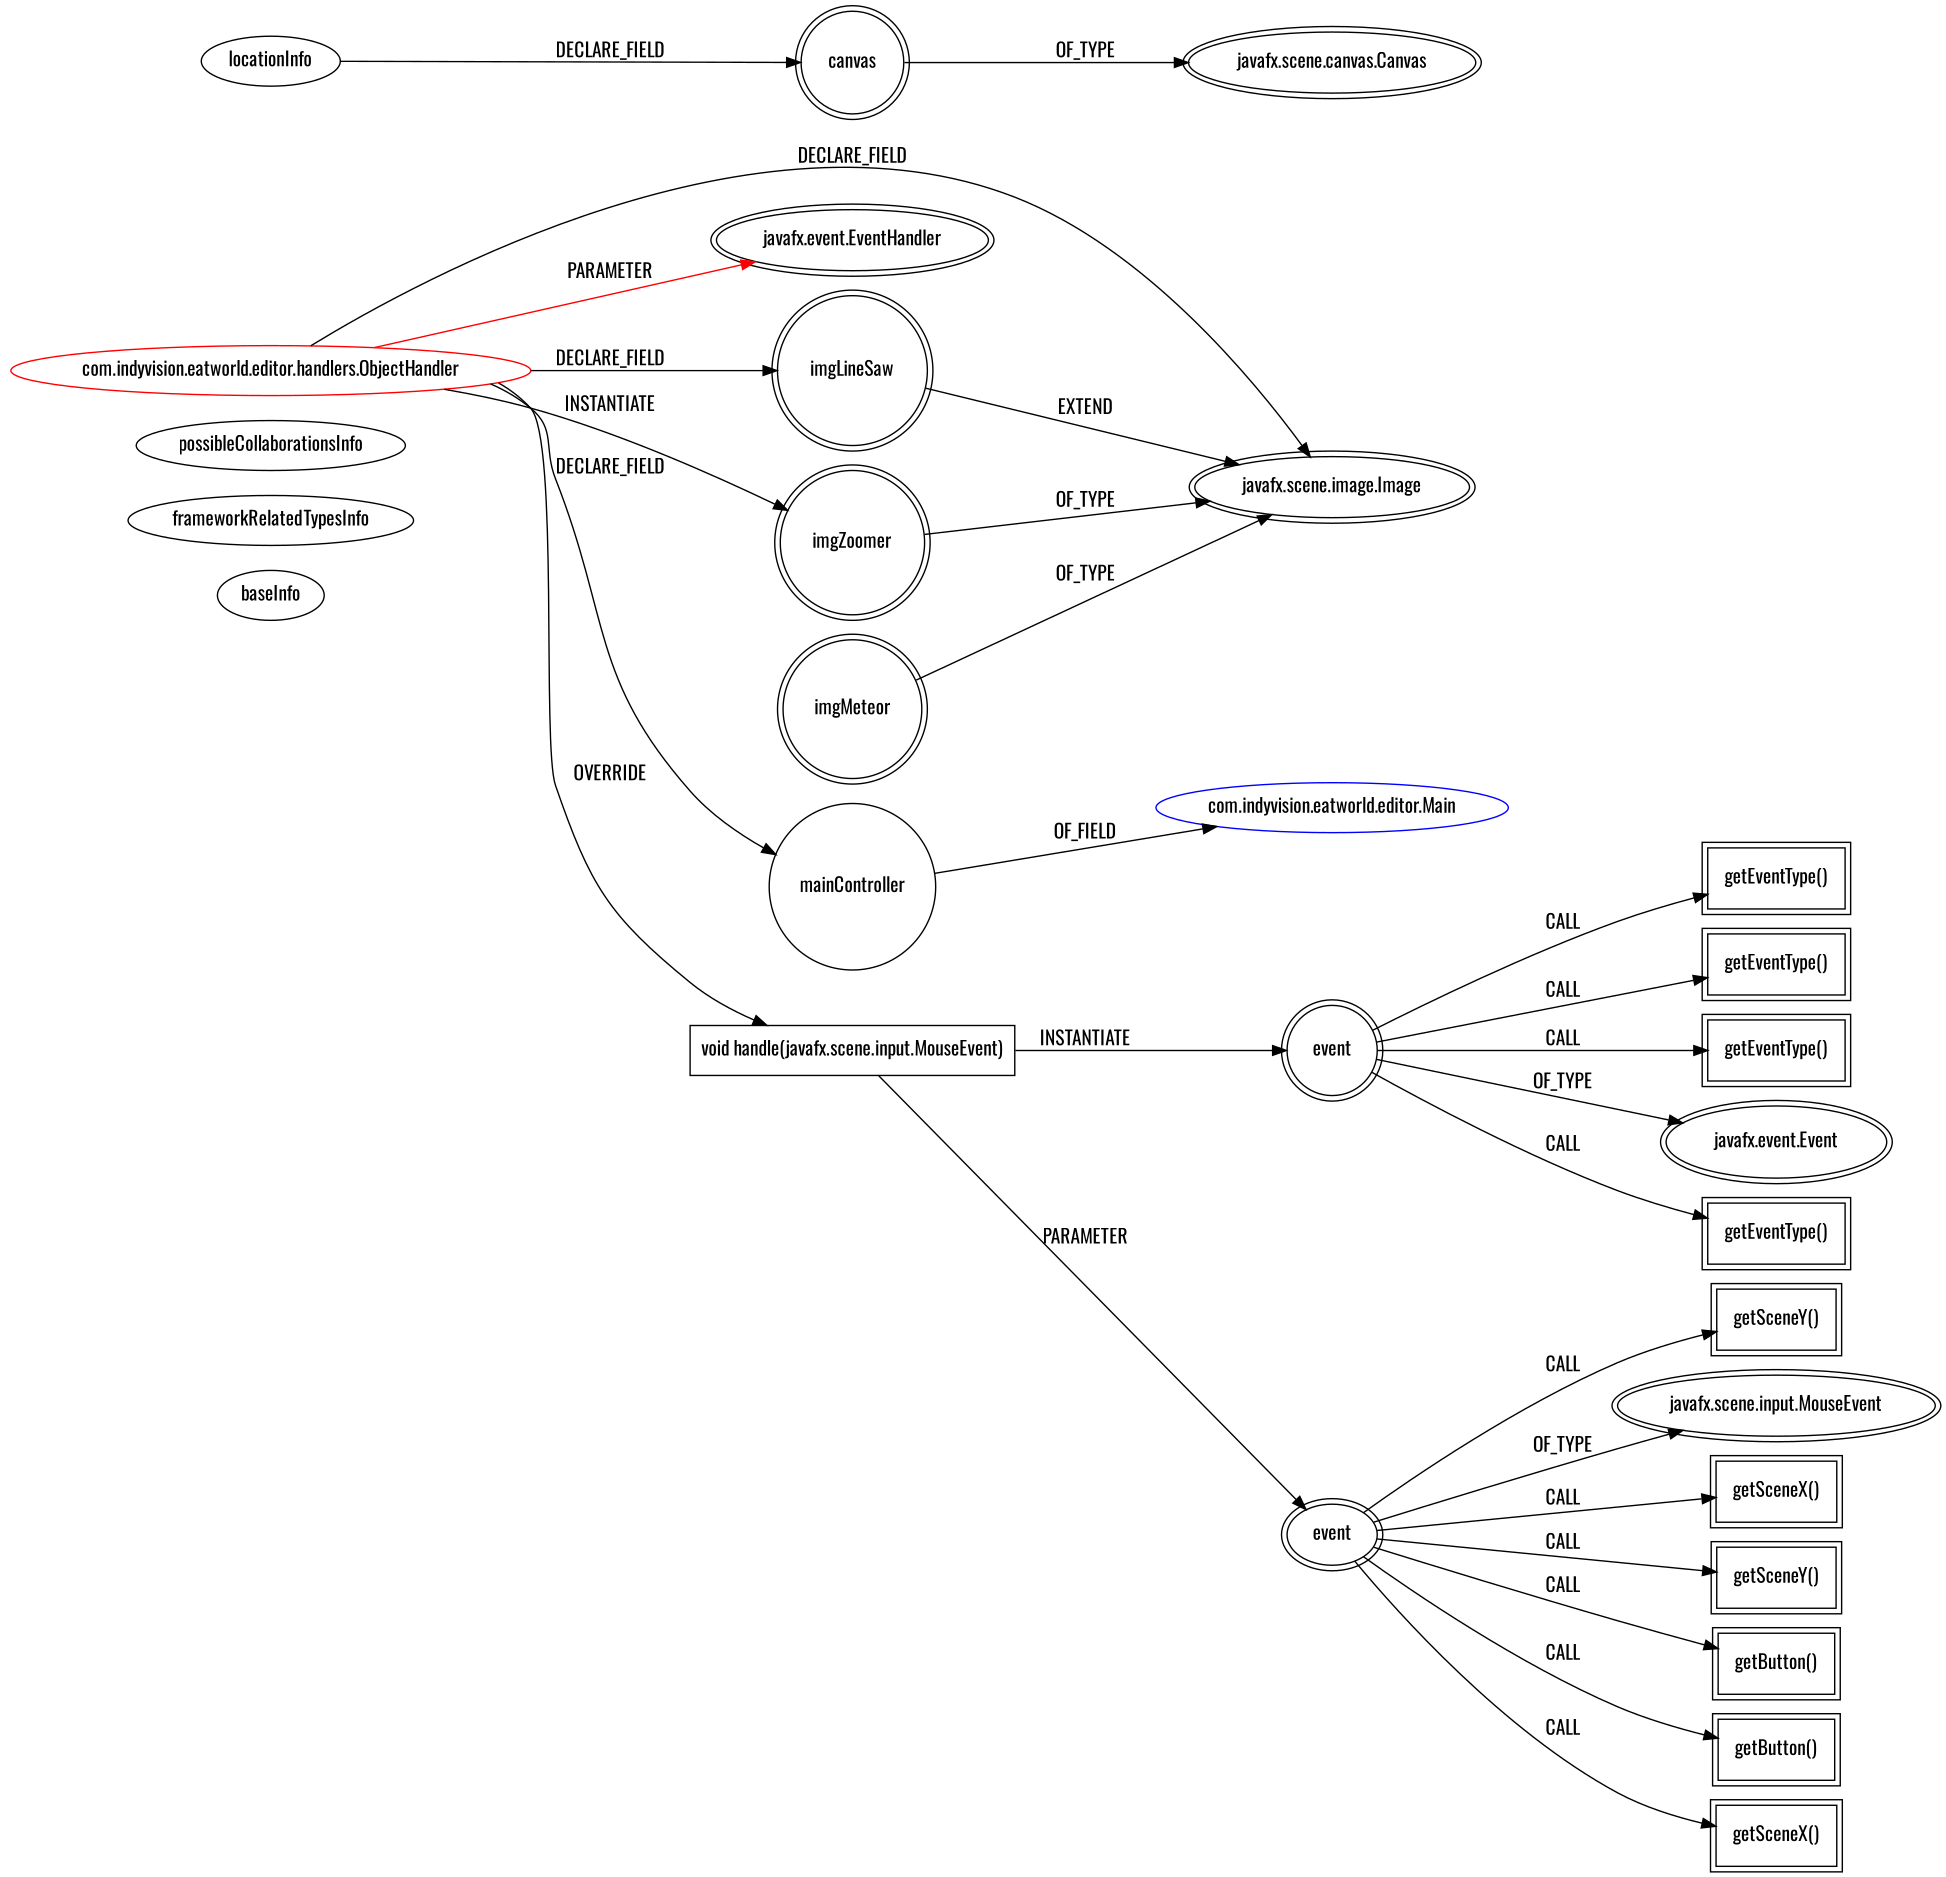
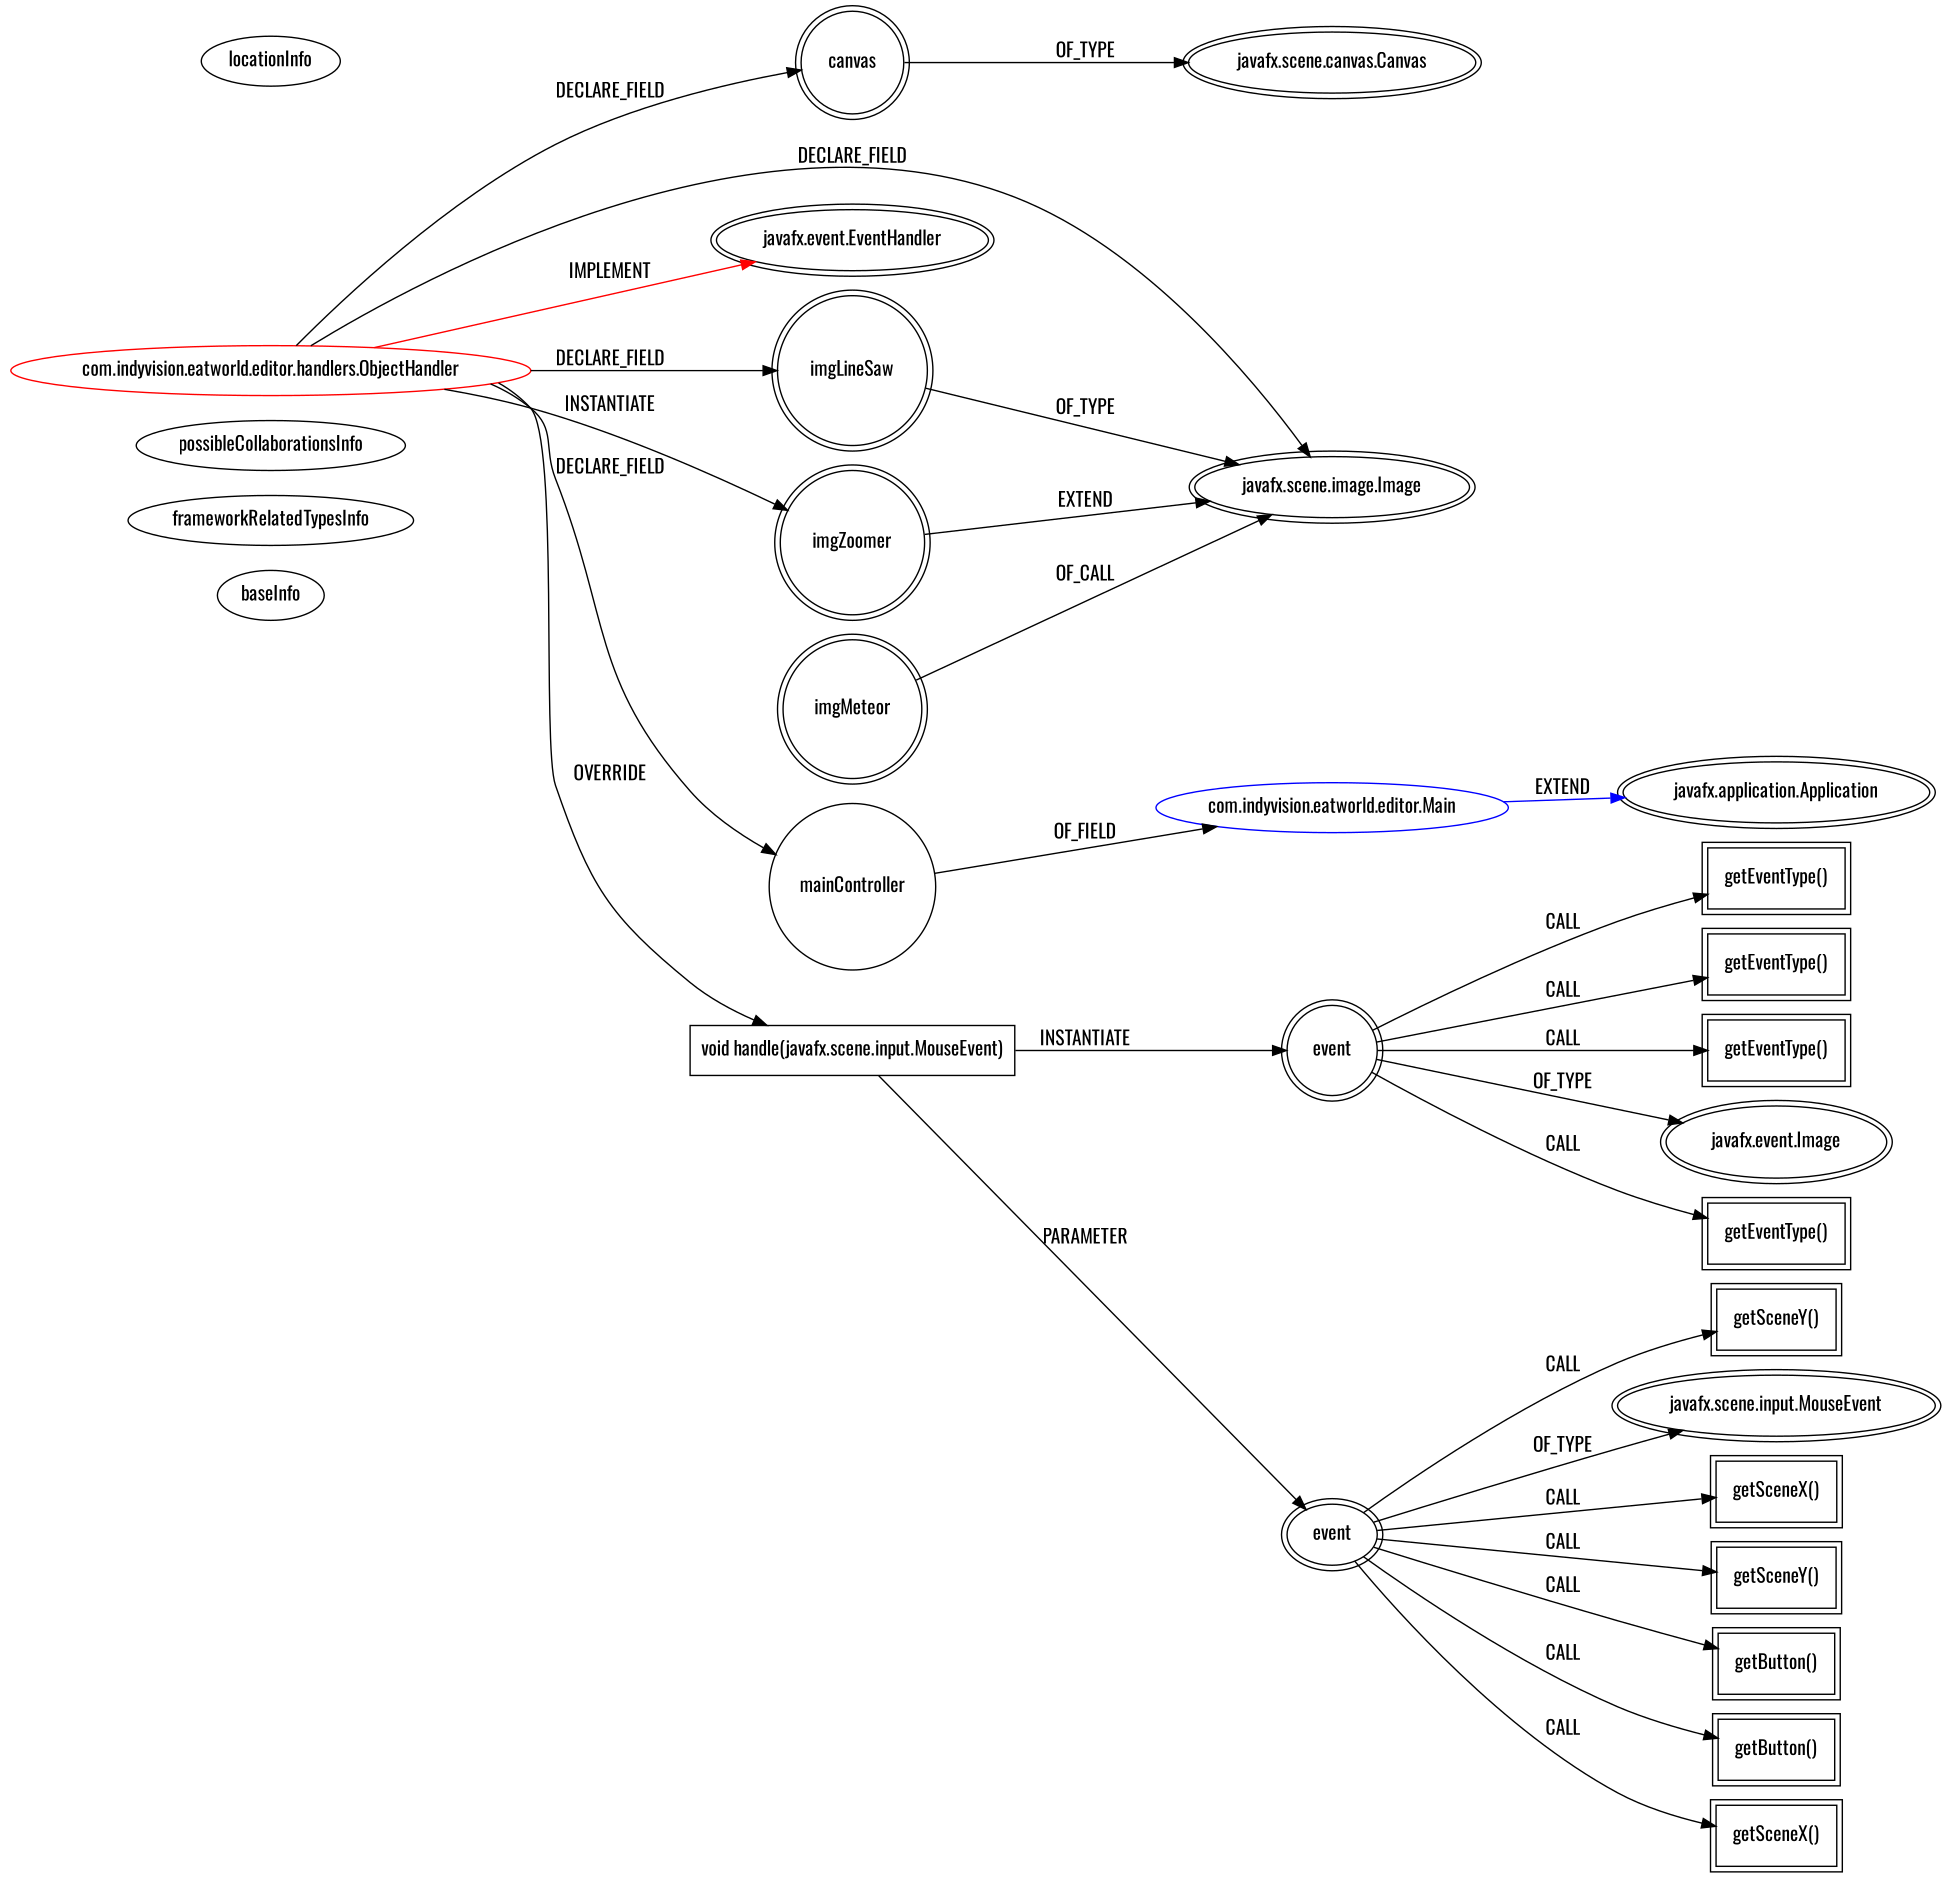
edge "locationInfo" -> "canvas": now "com.indyvision.eatworld.editor.handlers.ObjectHandler" -> "canvas"
edge "com.indyvision.eatworld.editor.handlers.ObjectHandler" -> "javafx.event.EventHandler": label "PARAMETER" -> "IMPLEMENT"
edge "imgLineSaw" -> "javafx.scene.image.Image": label "EXTEND" -> "OF_TYPE"
edge "imgZoomer" -> "javafx.scene.image.Image": label "OF_TYPE" -> "EXTEND"
edge "imgMeteor" -> "javafx.scene.image.Image": label "OF_TYPE" -> "OF_CALL"
node "javafx.application.Application": added
node "javafx.event.Event": label "javafx.event.Event" -> "javafx.event.Image"
